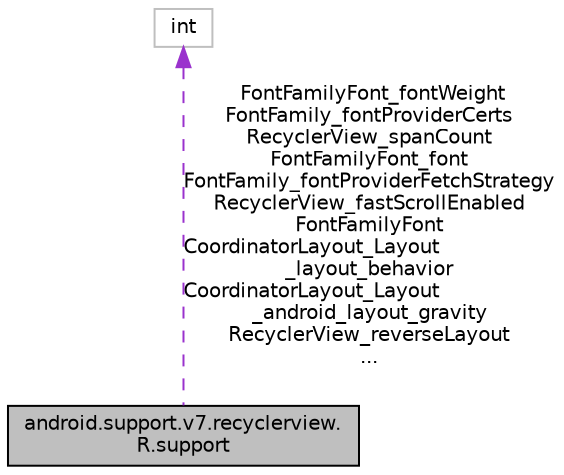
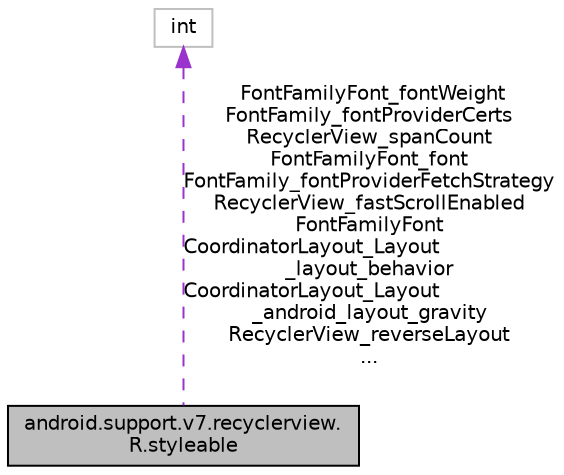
node "android.support.v7.recyclerview. R.support": label "android.support.v7.recyclerview. R.support" -> "android.support.v7.recyclerview. R.styleable"
